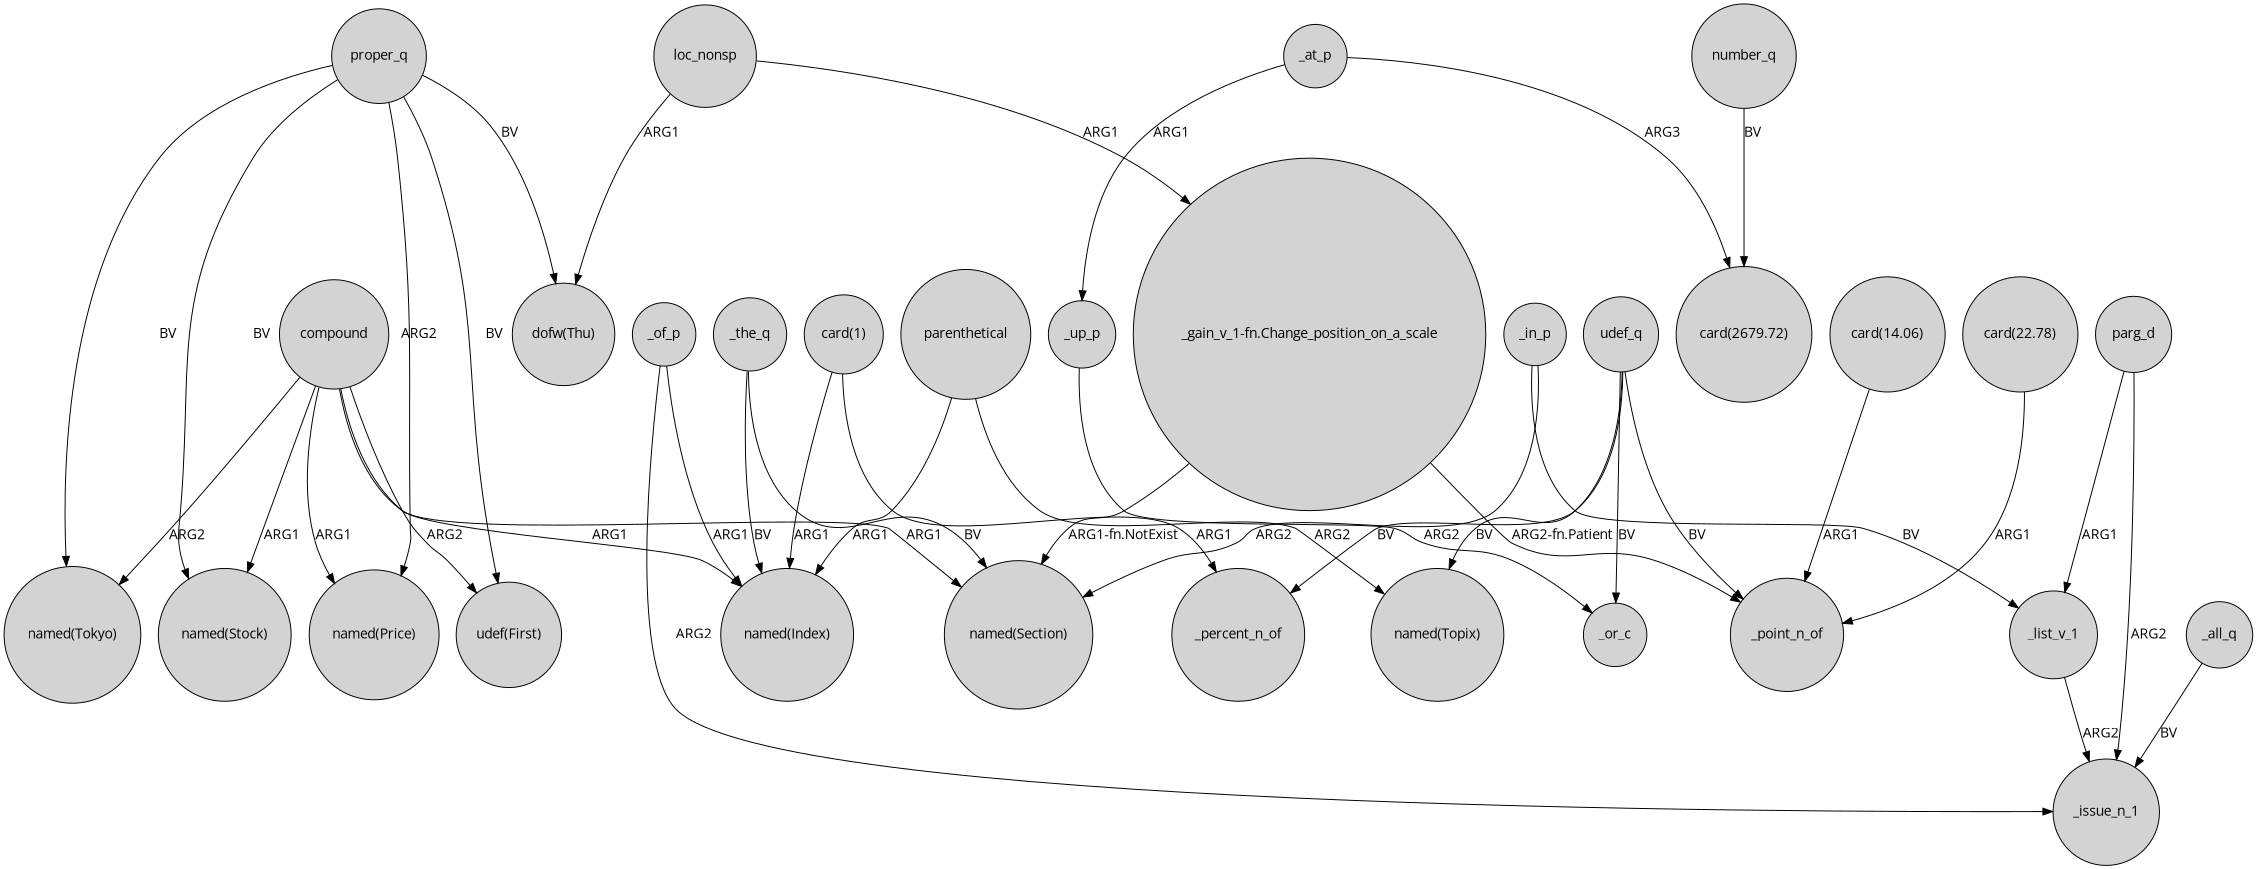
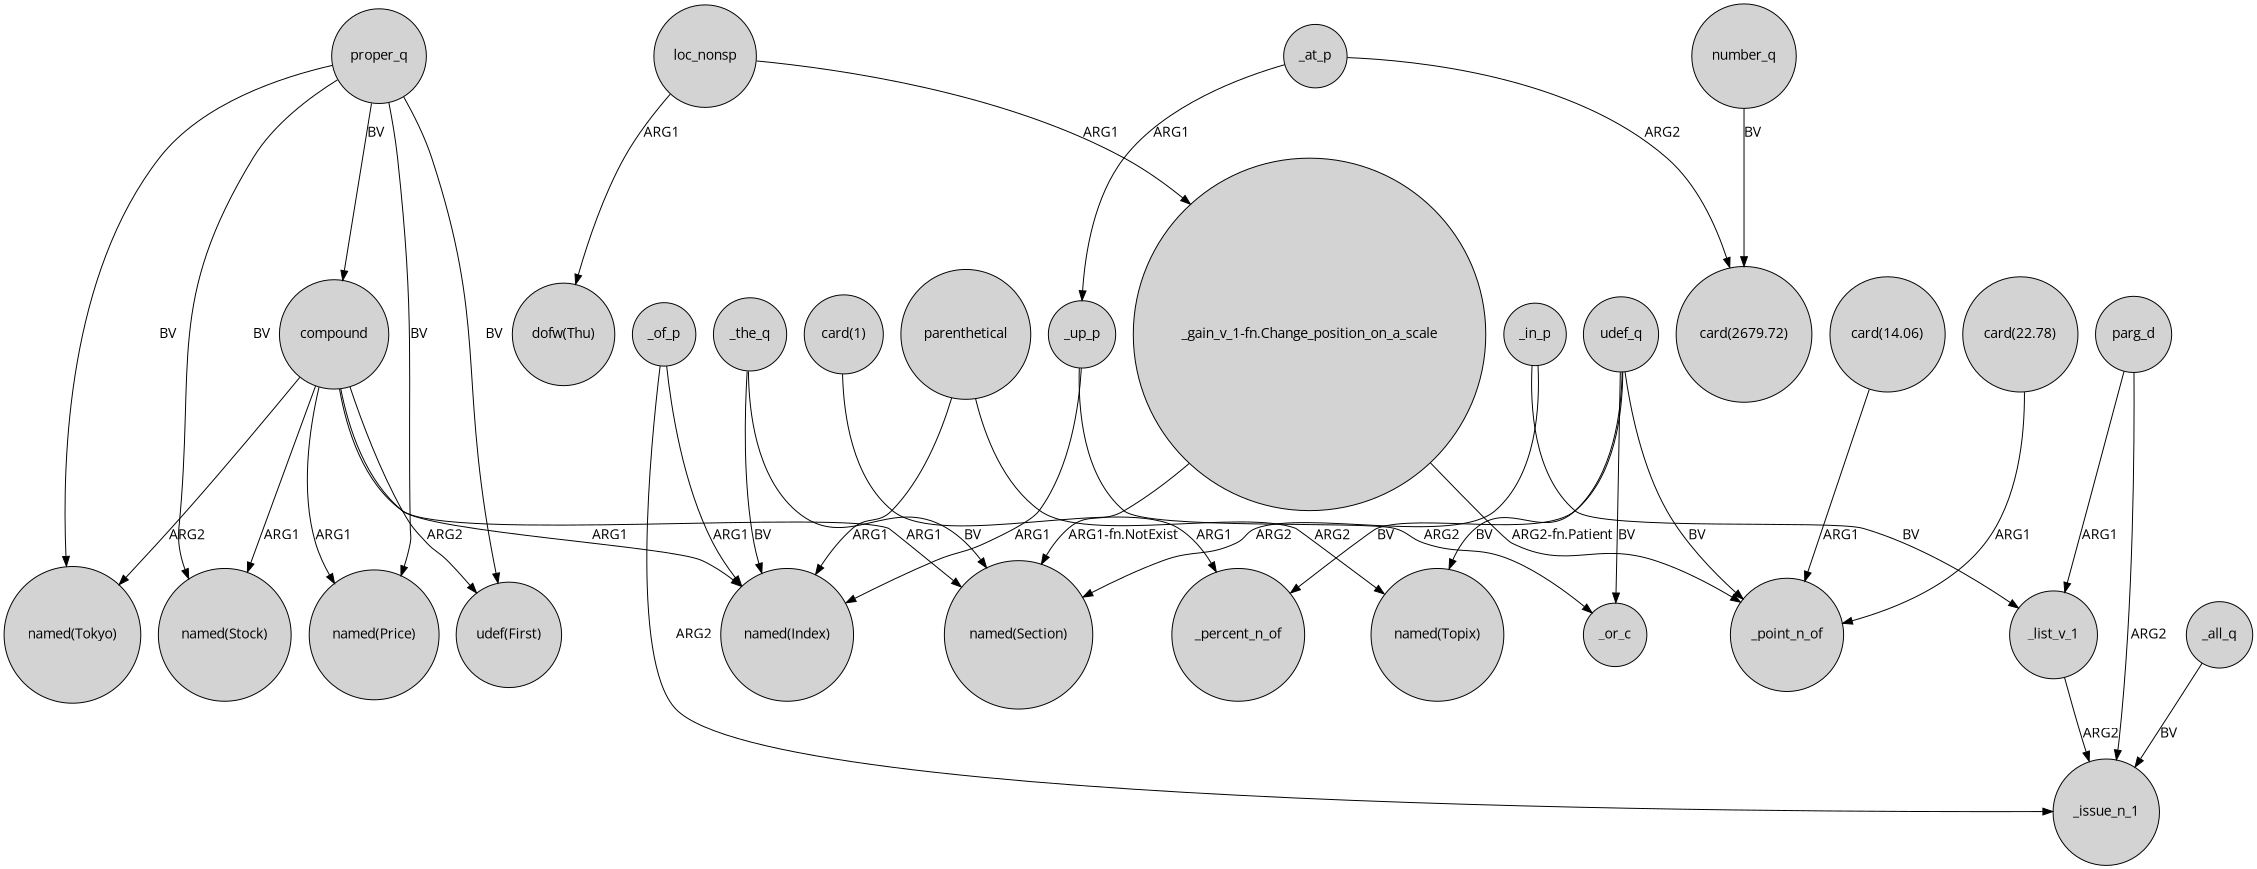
edge "_at_p" -> "card(2679.72)": label "ARG3" -> "ARG2"
edge "proper_q" -> "dofw(Thu)": now "proper_q" -> "compound"
edge "proper_q" -> "named(Price)": label "ARG2" -> "BV"
edge "card(1)" -> "named(Index)": now "_up_p" -> "named(Index)"
